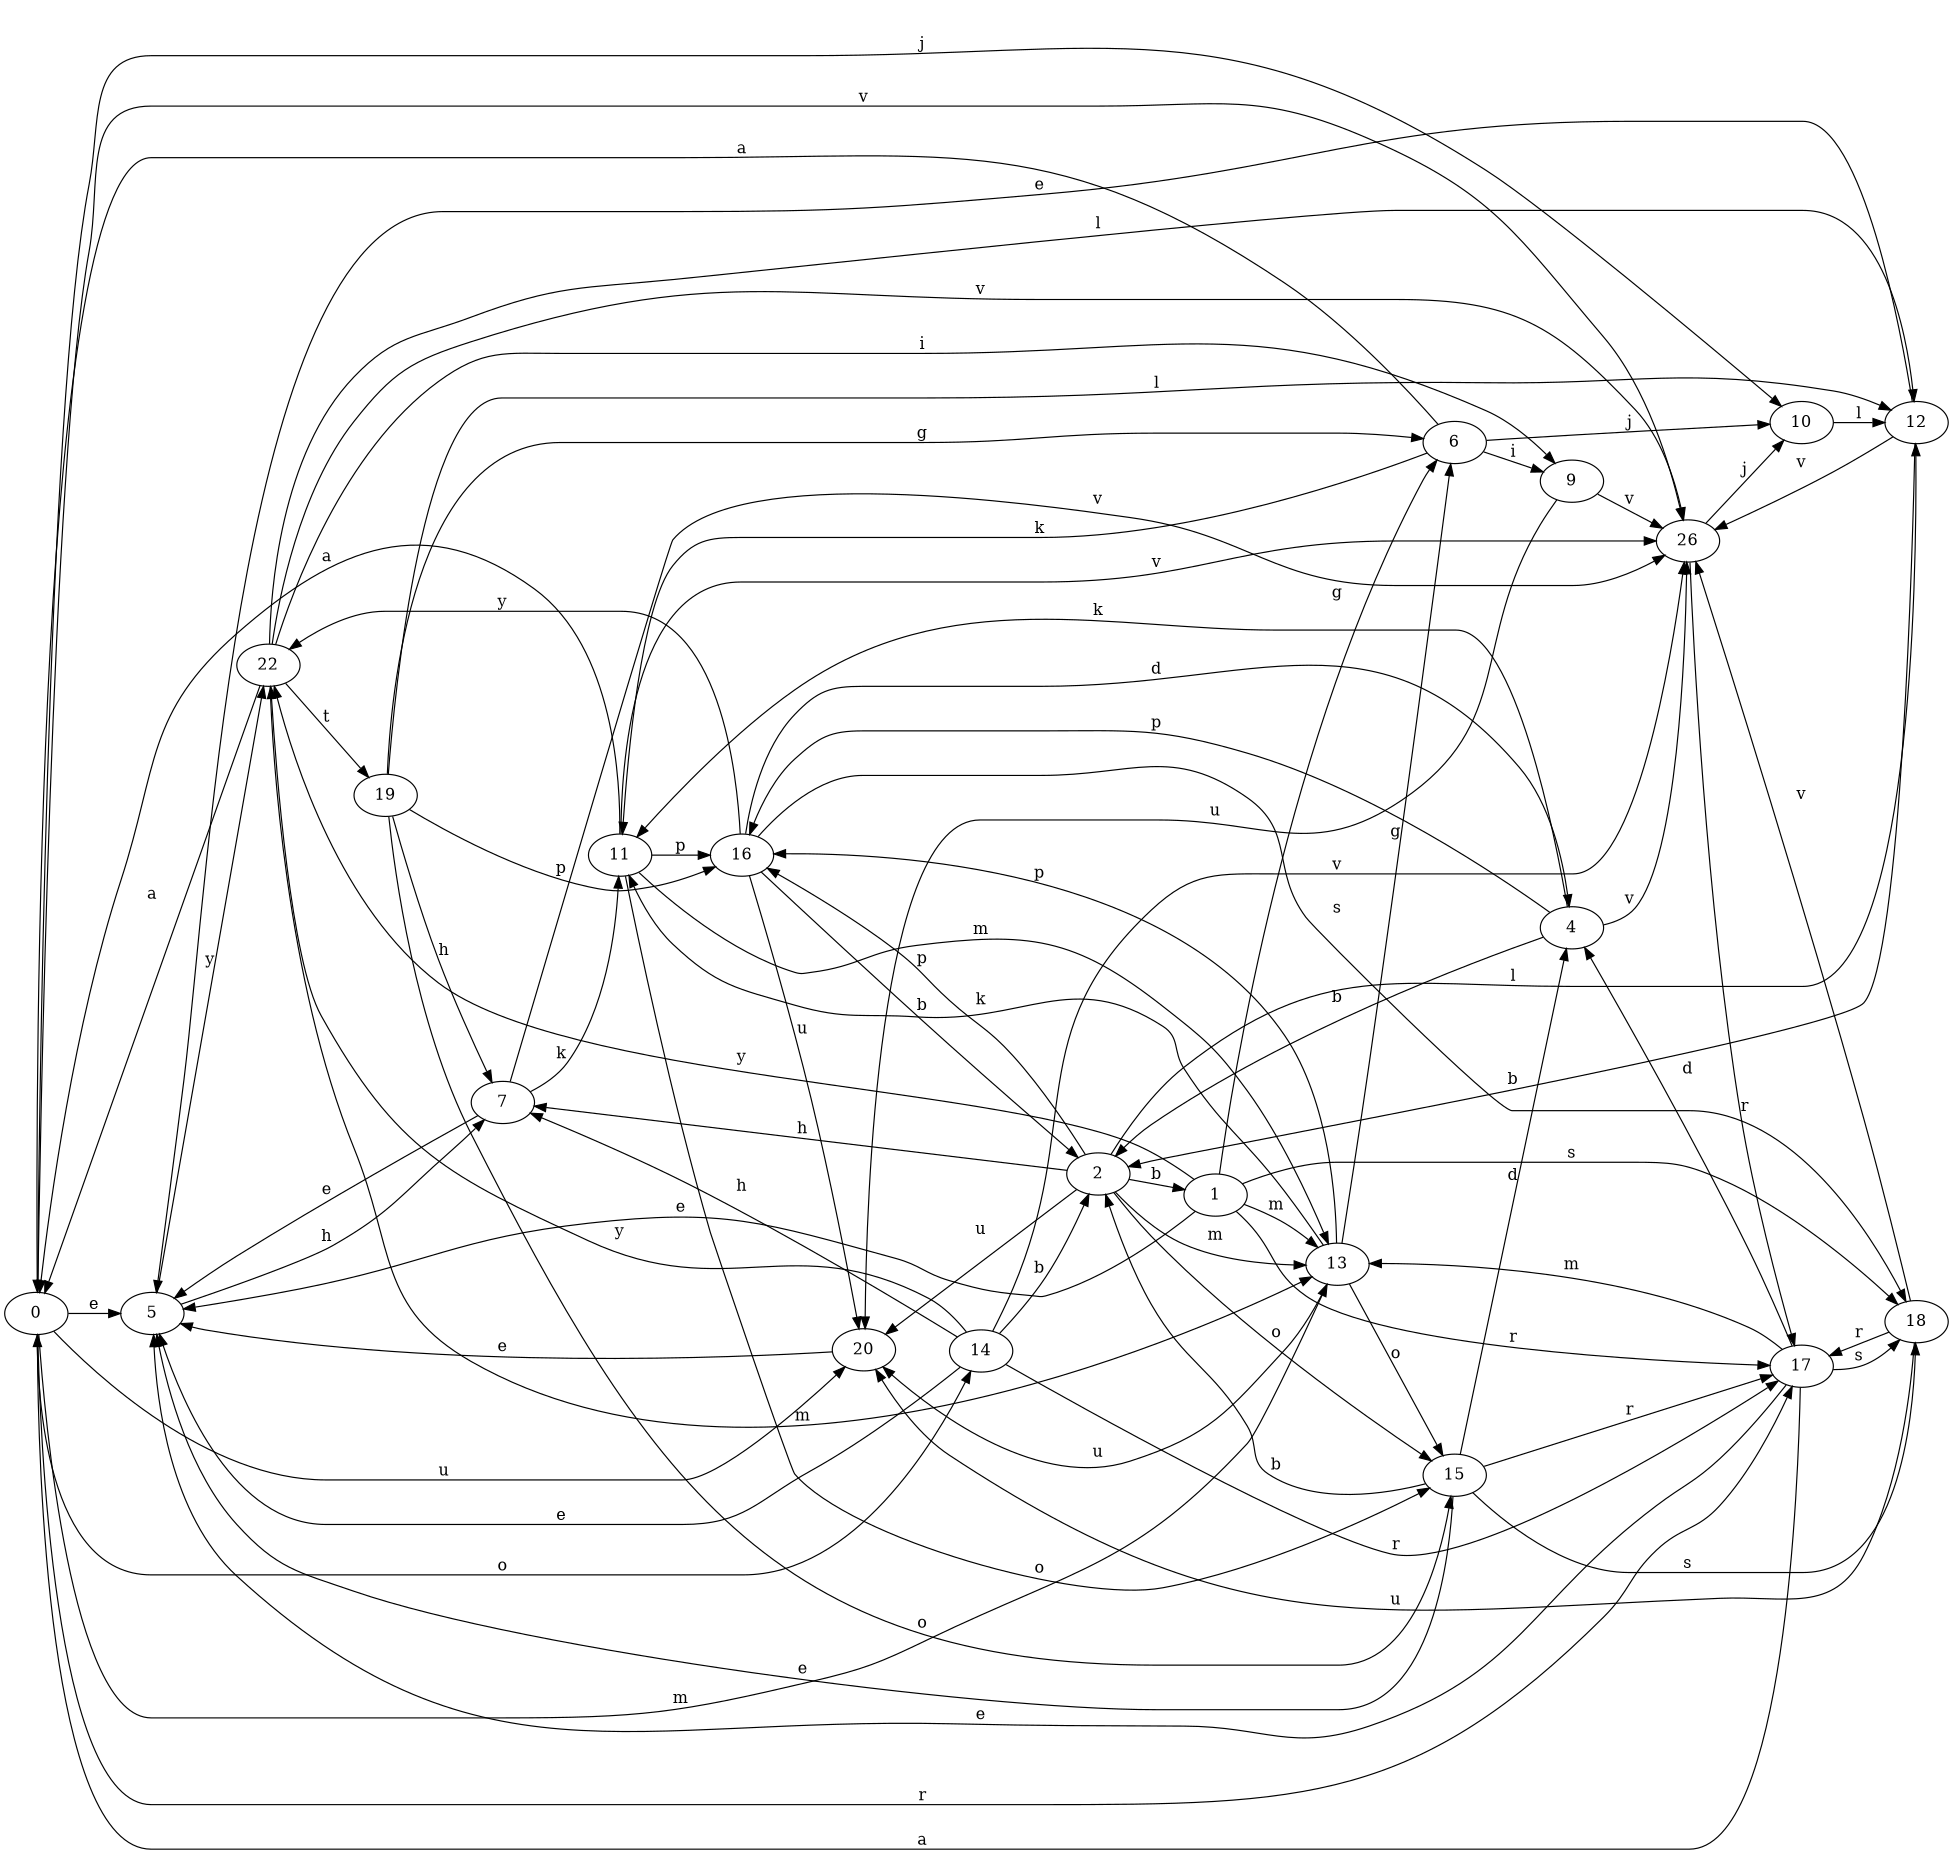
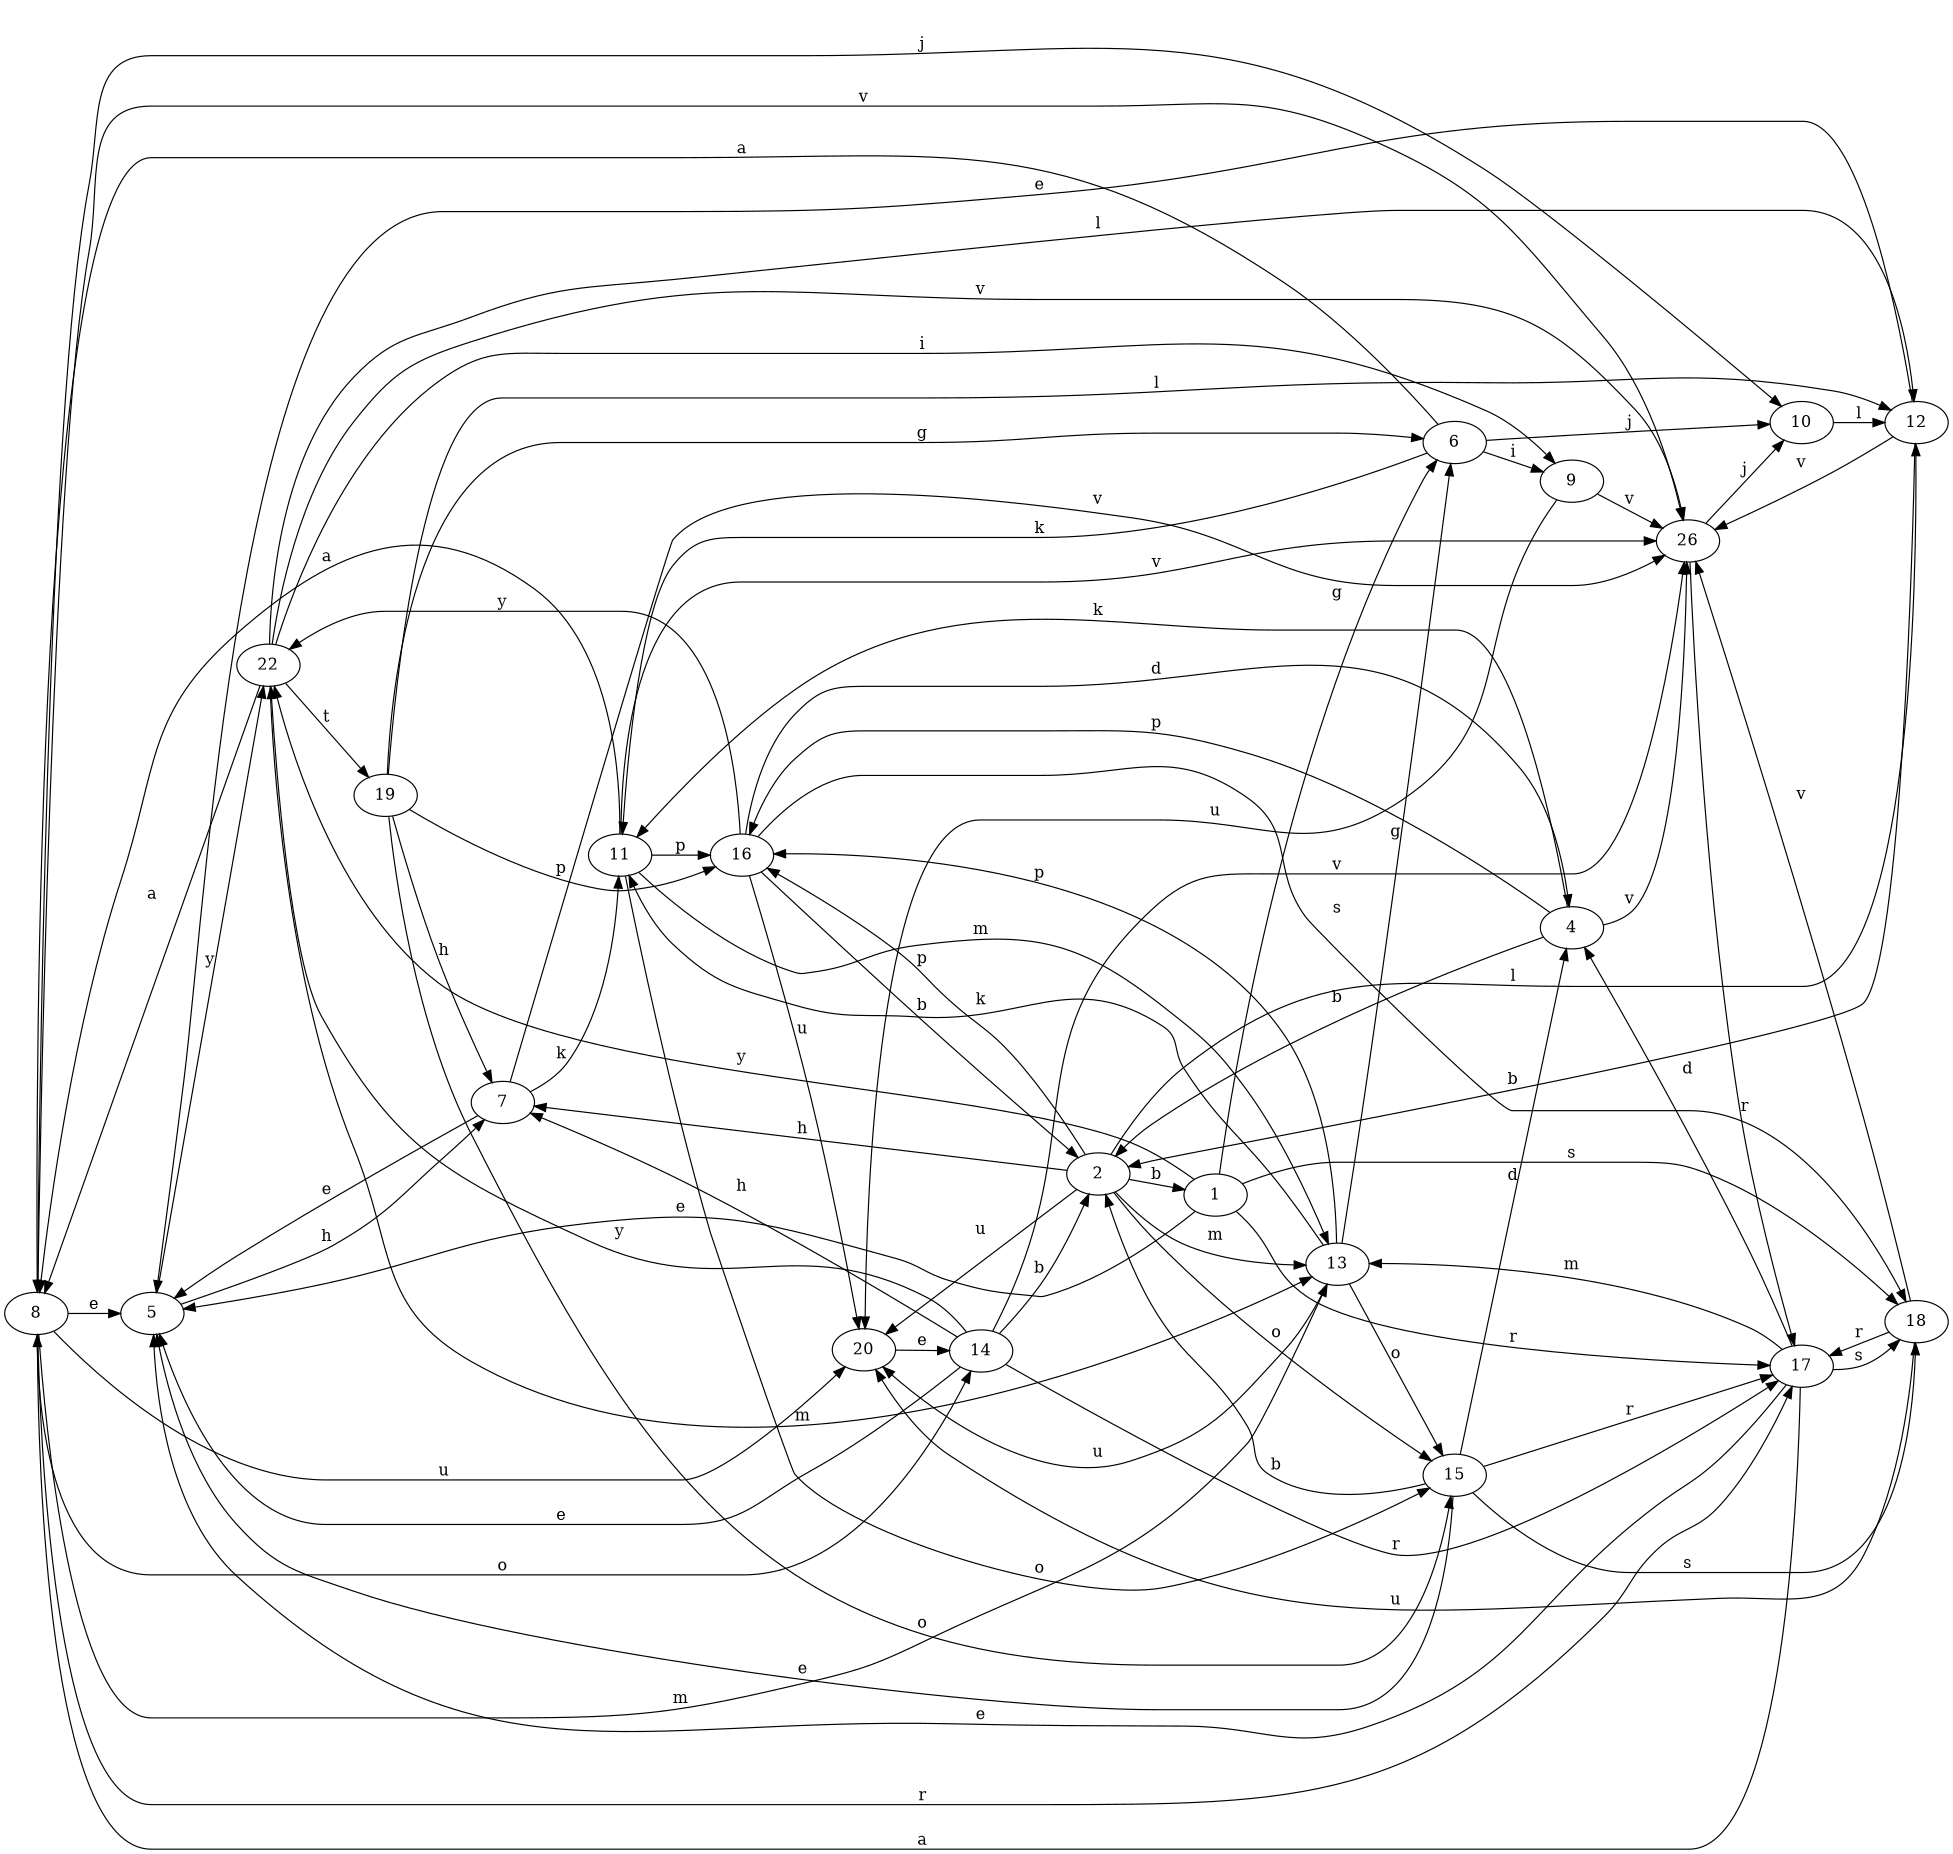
edge "1" -> "13": removed, label "m"
node "0": label "0" -> "8"
edge "20" -> "5": now "20" -> "14"
